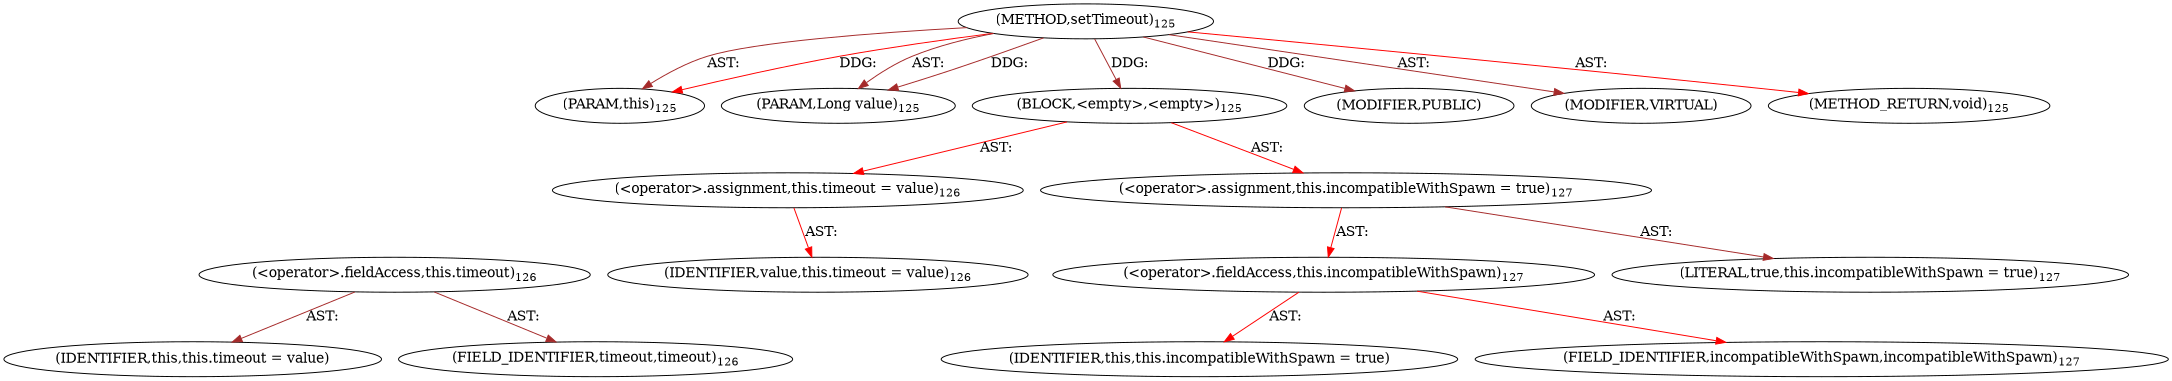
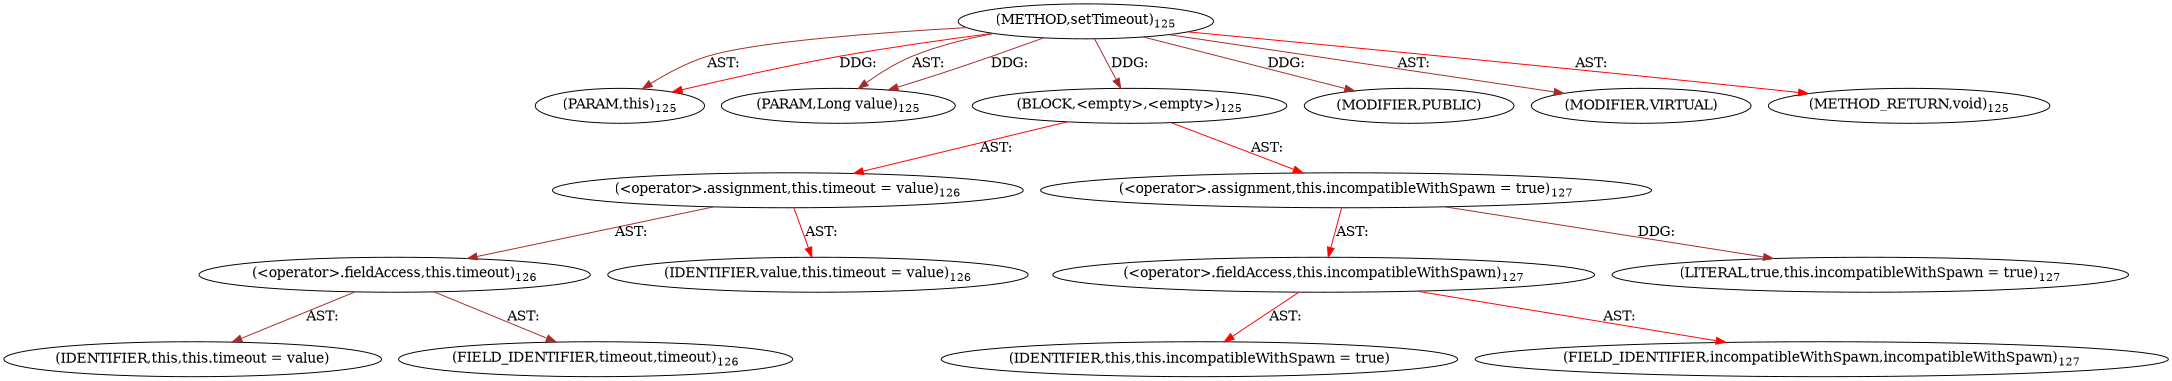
edge "(<operator>.assignment,this.timeout = value)" -> "(<operator>.fieldAccess,this.timeout)": added, label "AST:"
edge "(<operator>.assignment,this.incompatibleWithSpawn = true)" -> "(LITERAL,true,this.incompatibleWithSpawn = true)": label "AST: " -> "DDG: "
